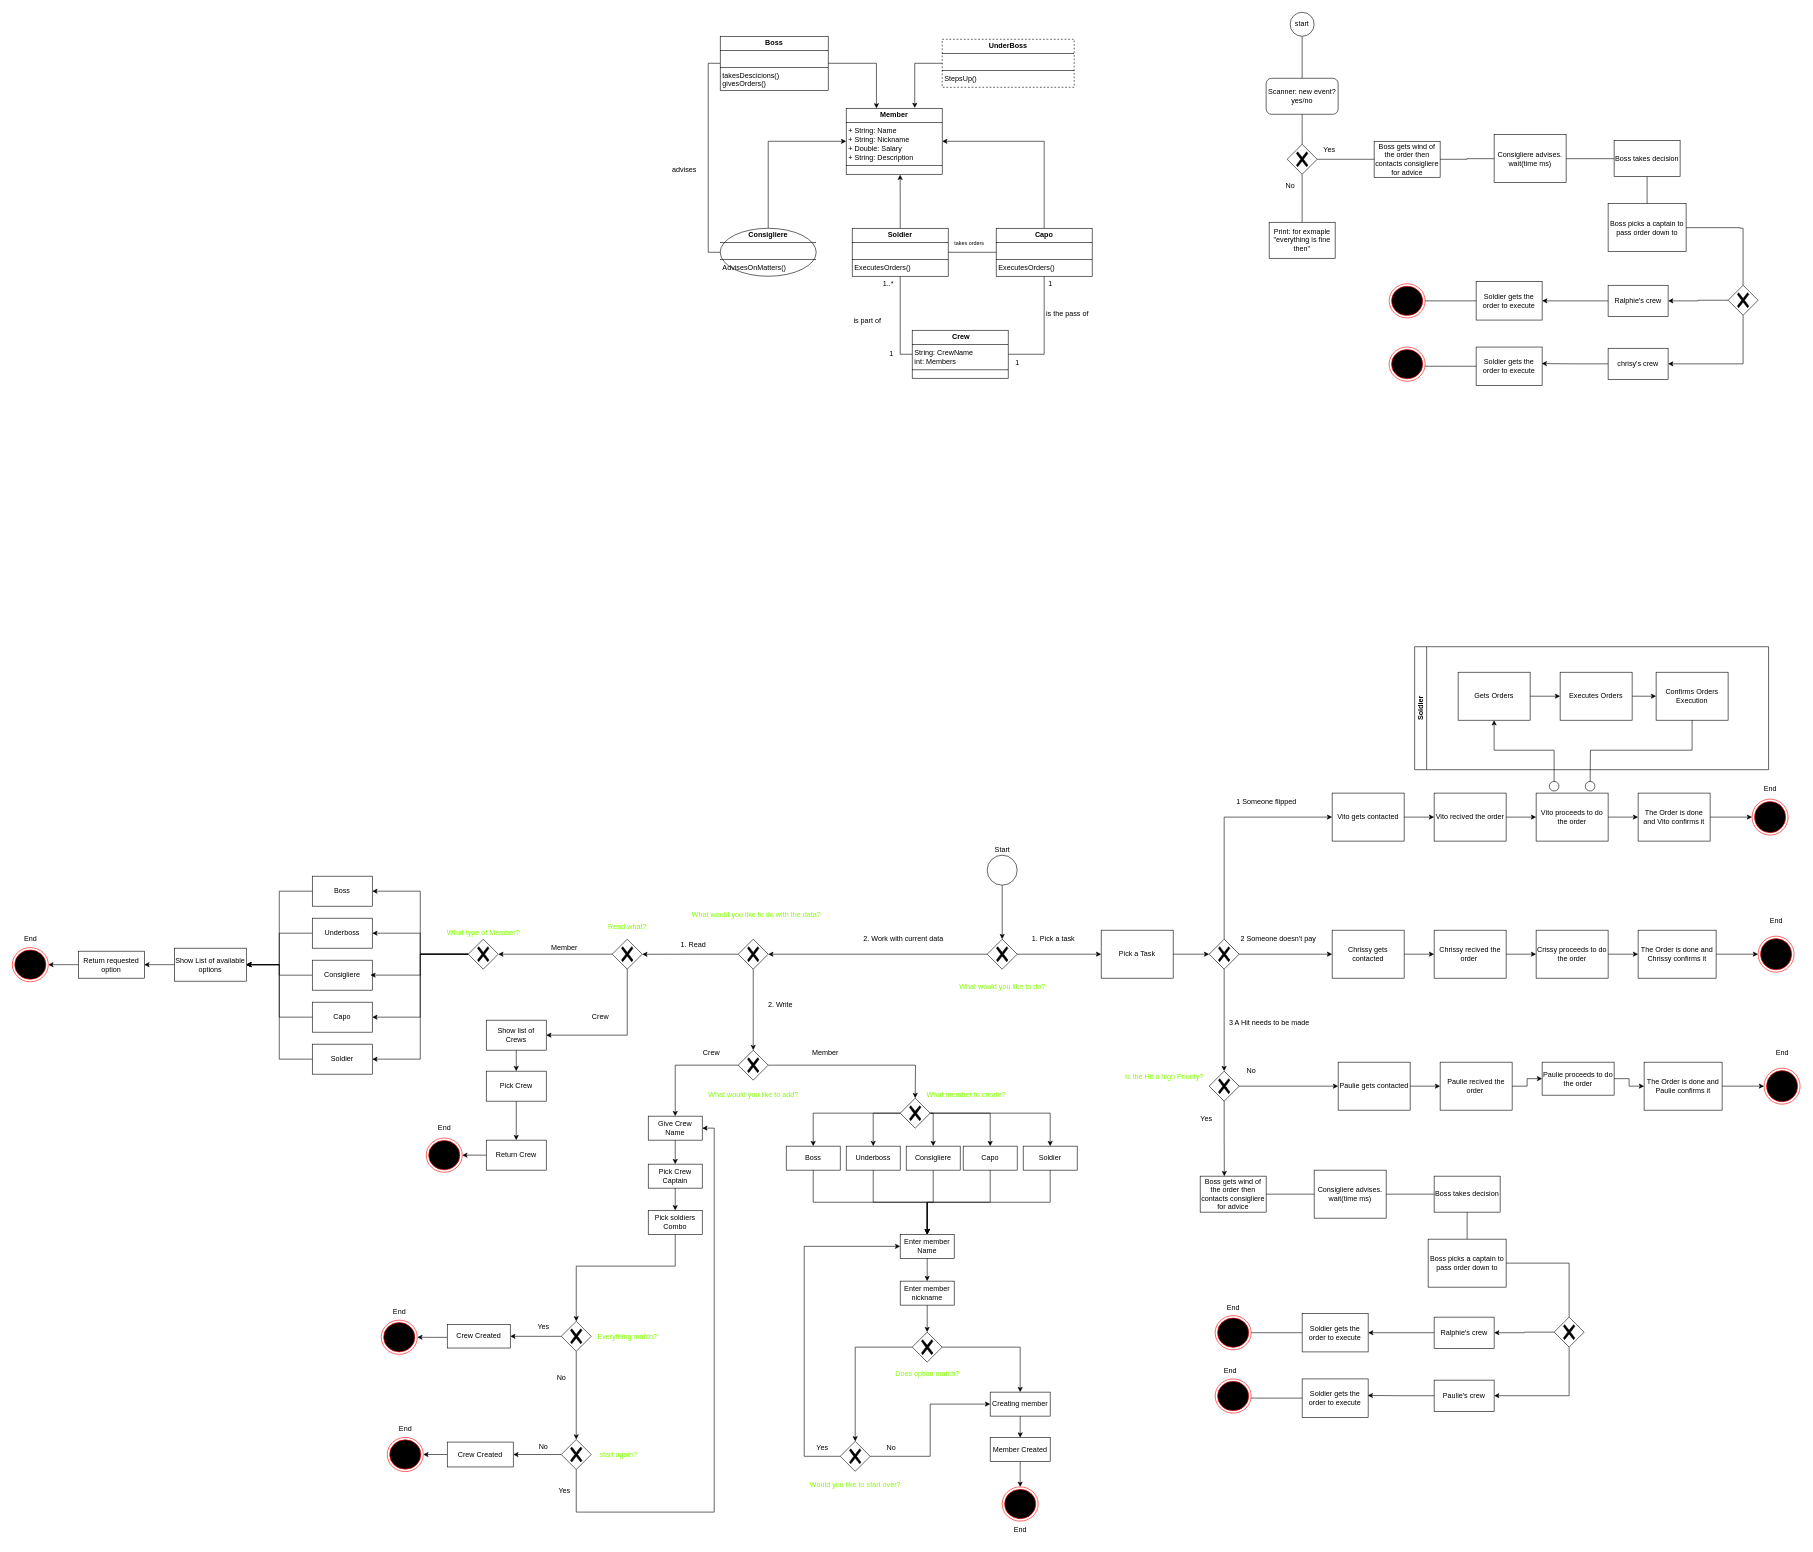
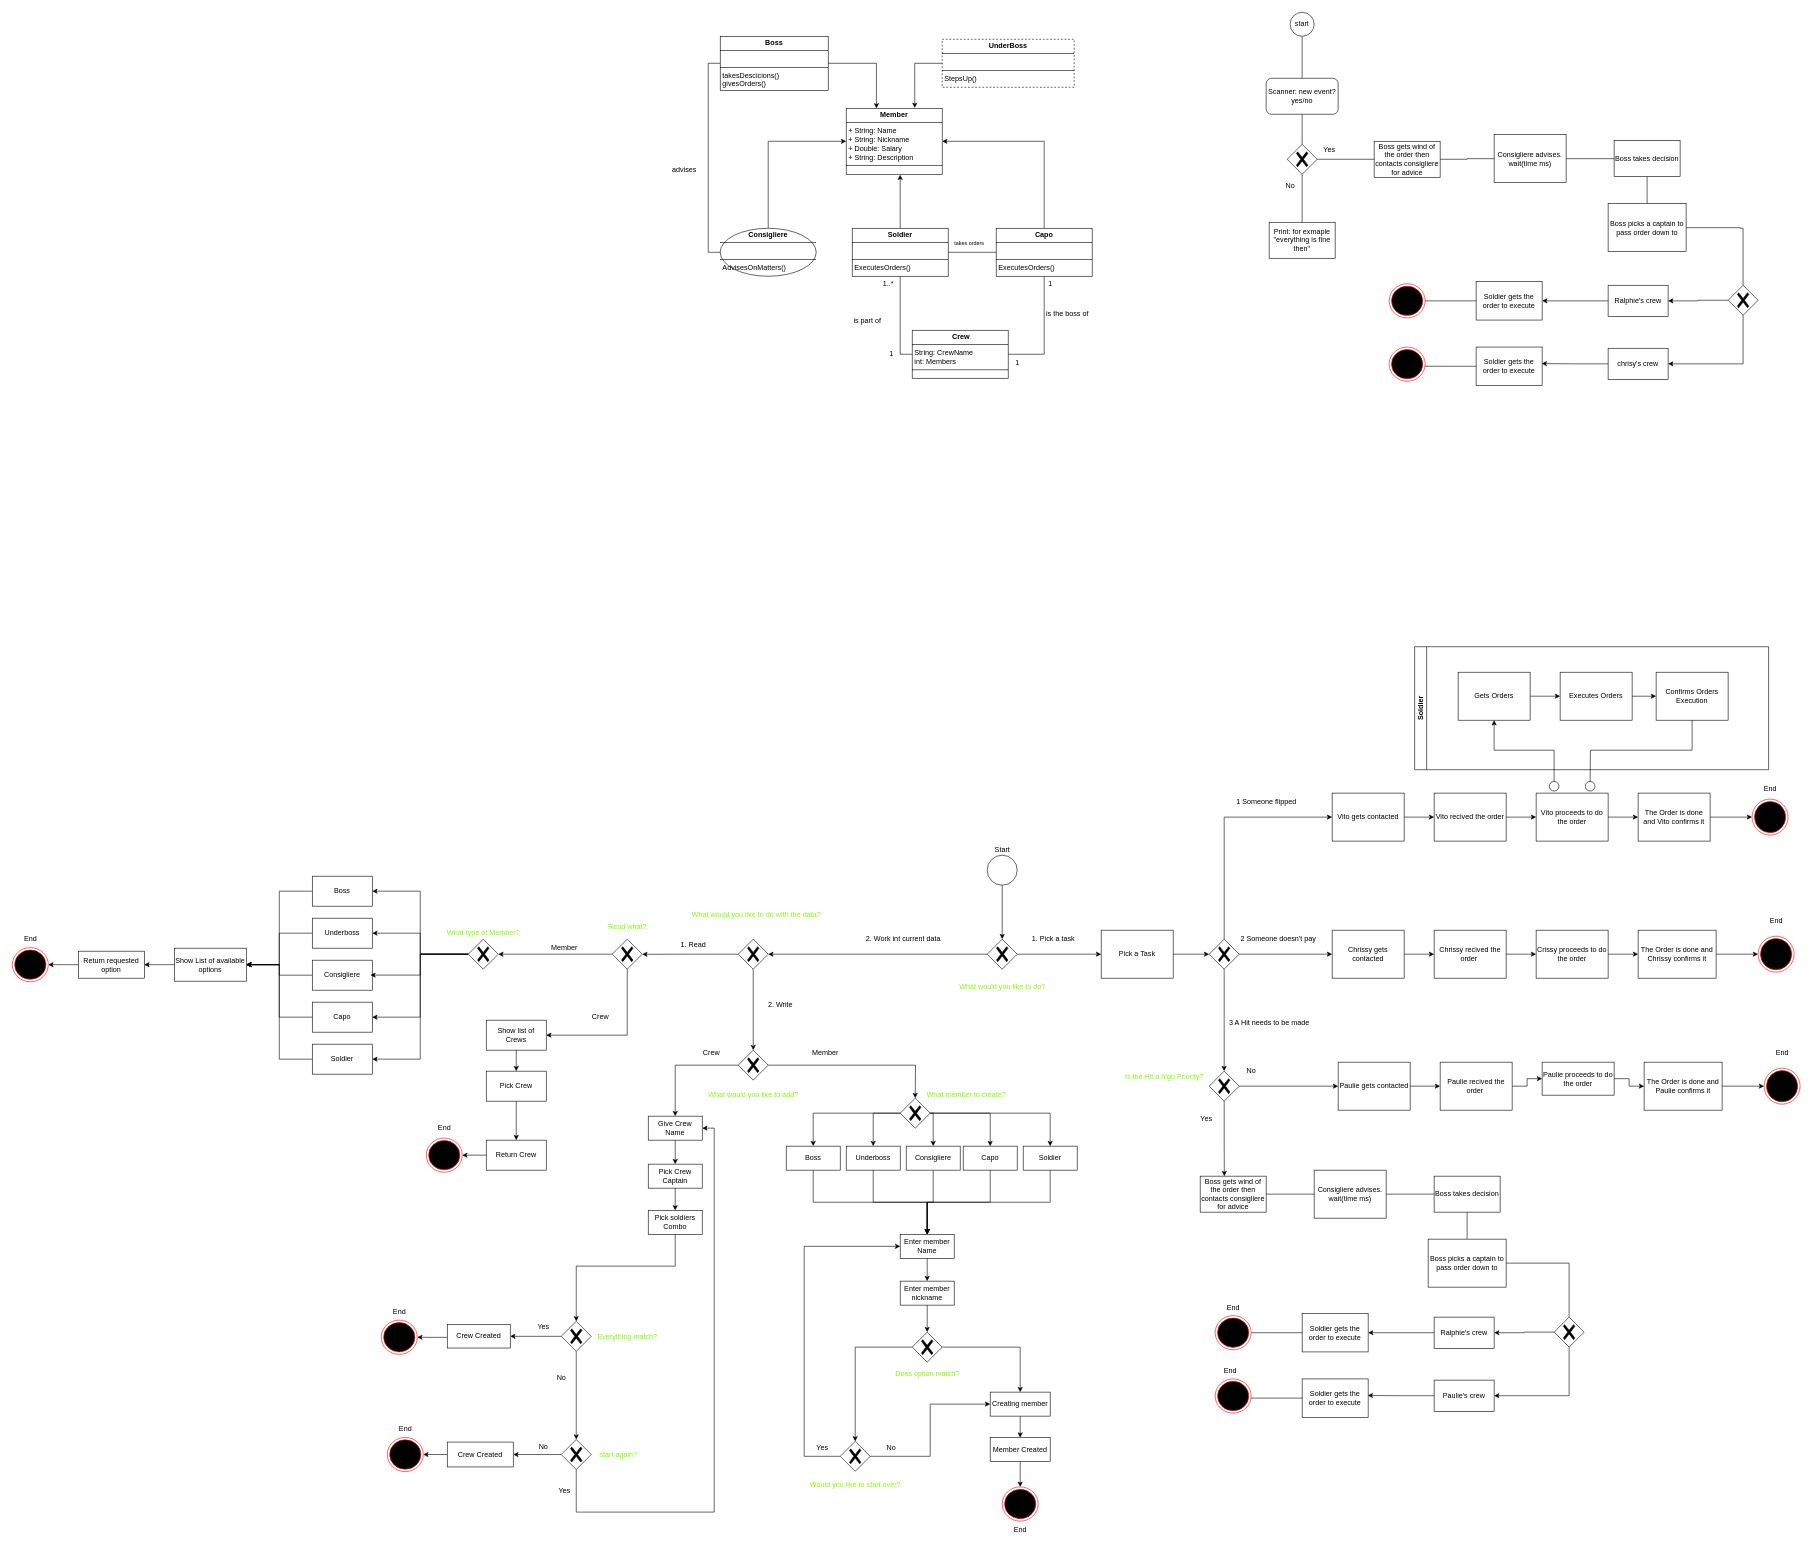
node "is the pass of": label "is the pass of" -> "is the boss of"
node "2. Work with current data": label "2. Work with current data" -> "2. Work int current data"
